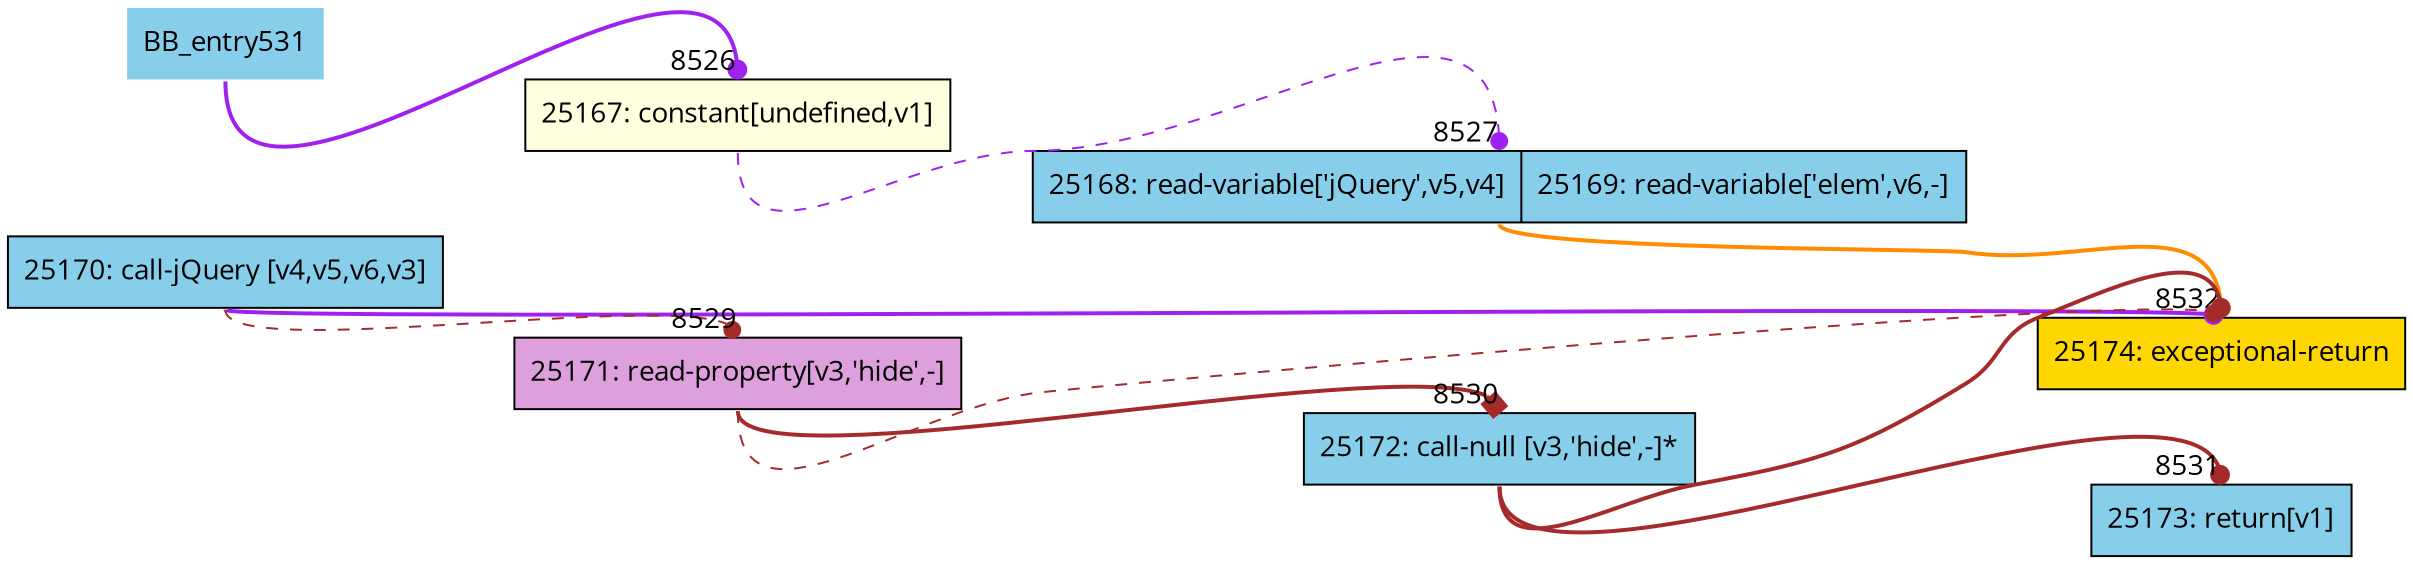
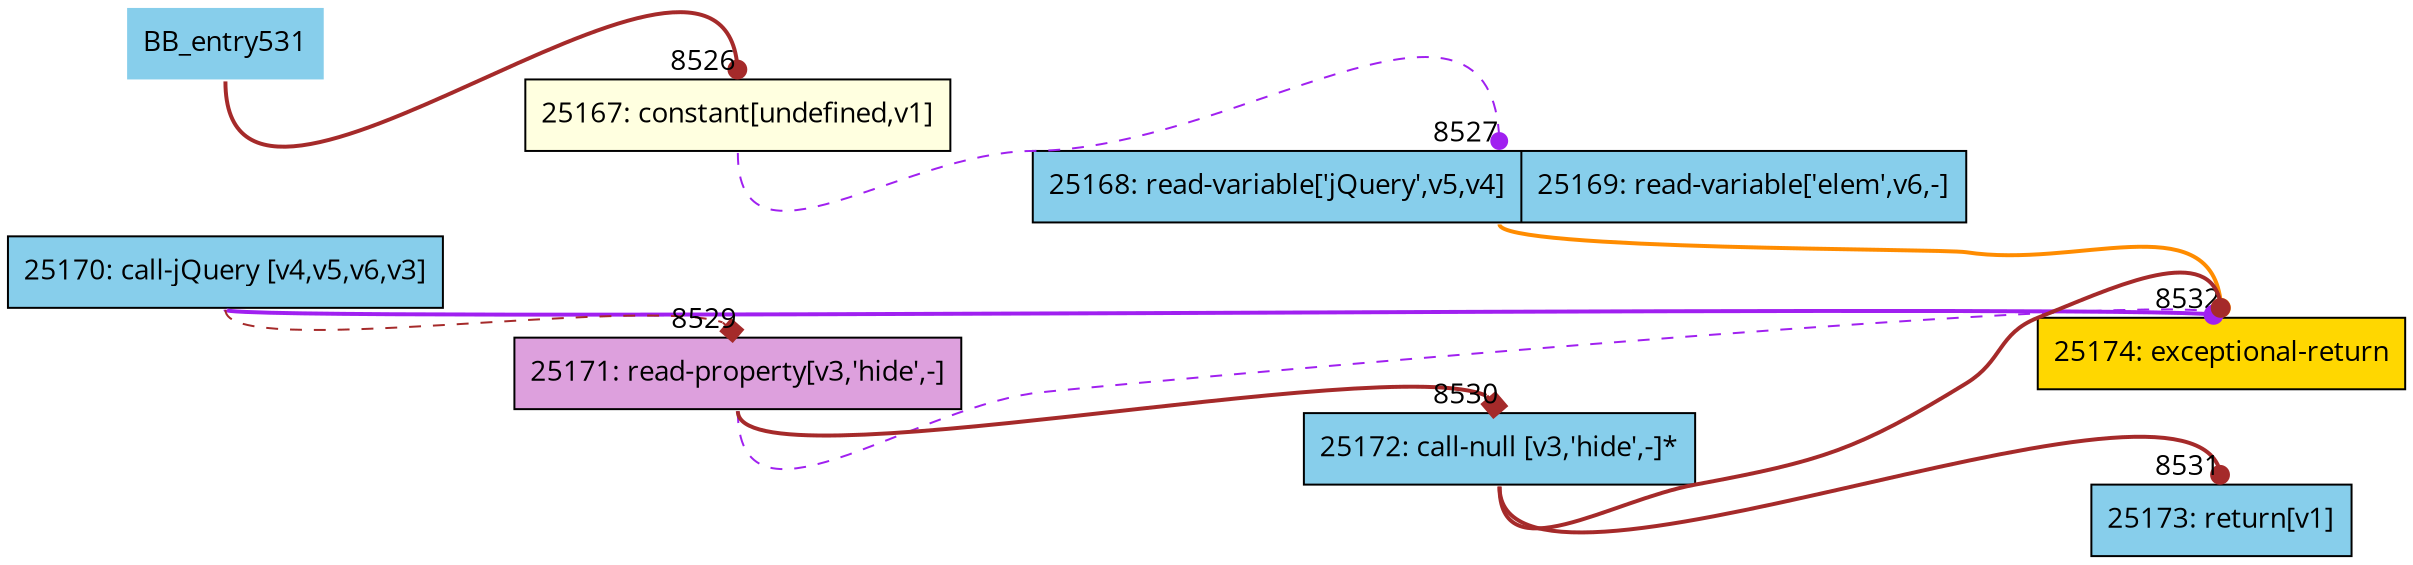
edge "BB_entry531" -> "25167: constant[undefined,v1]": color purple -> brown
edge "25170: call-jQuery [v4,v5,v6,v3]" -> "25171: read-property[v3,'hide',-]": arrowhead dot -> box
edge "25171: read-property[v3,'hide',-]" -> "25174: exceptional-return": color brown -> purple
